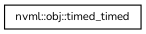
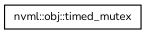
node "nvml::obj::timed_timed": label "nvml::obj::timed_timed" -> "nvml::obj::timed_mutex"
